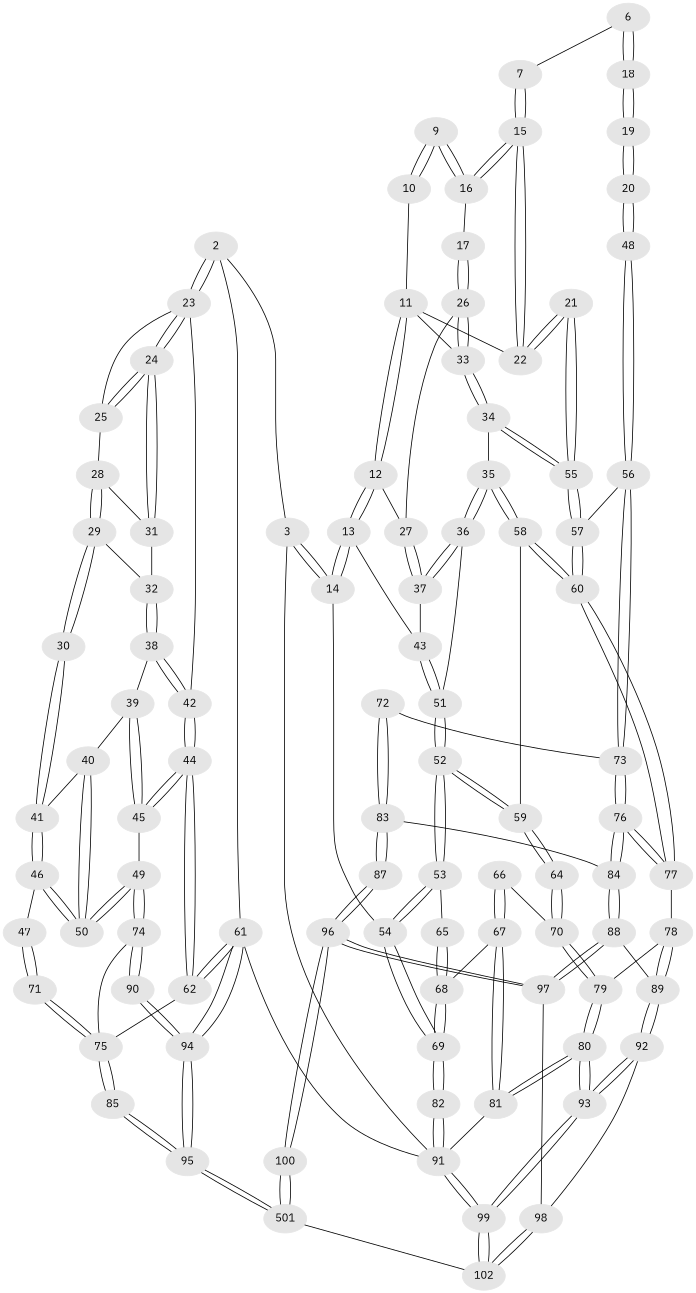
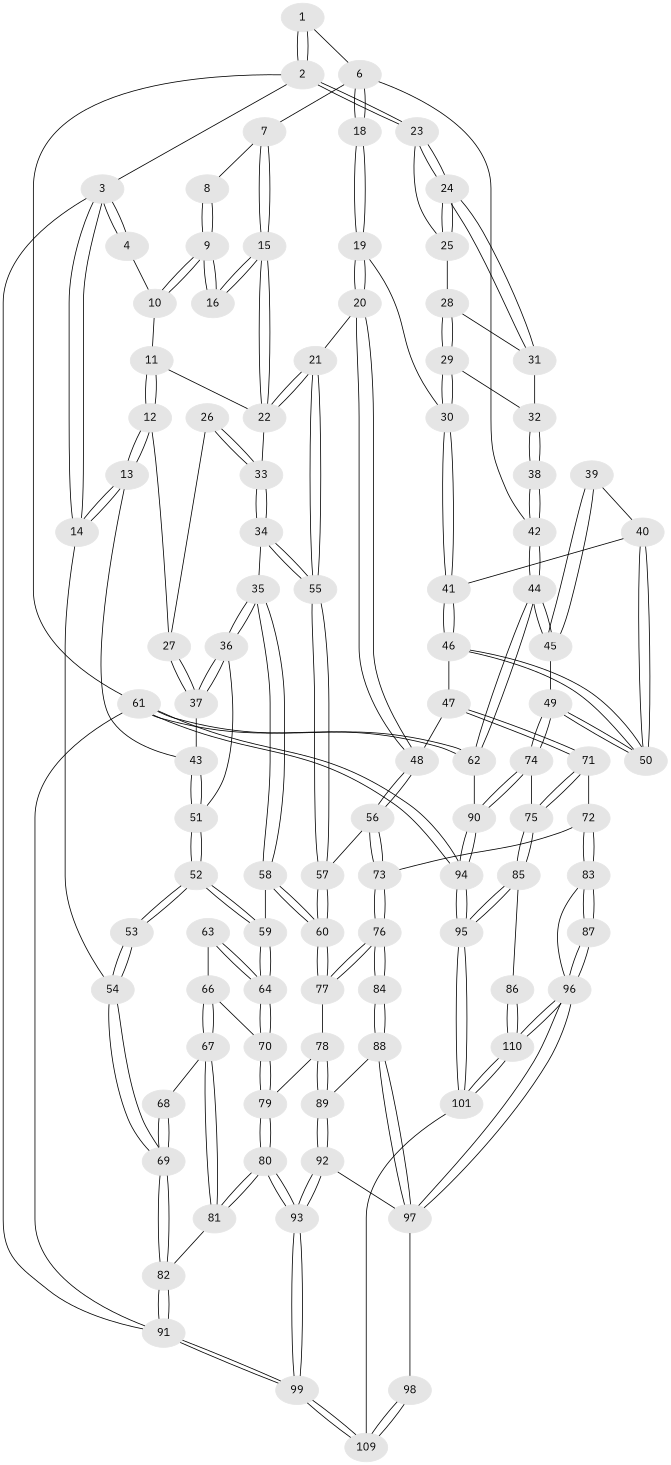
node "1": added
node "8": added
node "4": added
node "17": removed
edge "20" -- "21": added
edge "19" -- "30": added
edge "11" -- "33": now "22" -- "33"
edge "23" -- "42": now "6" -- "42"
edge "38" -- "39": removed
edge "47" -- "48": added
edge "71" -- "72": added
edge "83" -- "84": now "83" -- "96"
node "63": added
node "65": removed
node "86": added
edge "62" -- "75": now "62" -- "90"
edge "81" -- "91": now "81" -- "82"
edge "92" -- "98": now "92" -- "97"
node "100": label "100" -> "110"
node "501": label "501" -> "101"
node "102": label "102" -> "109"
